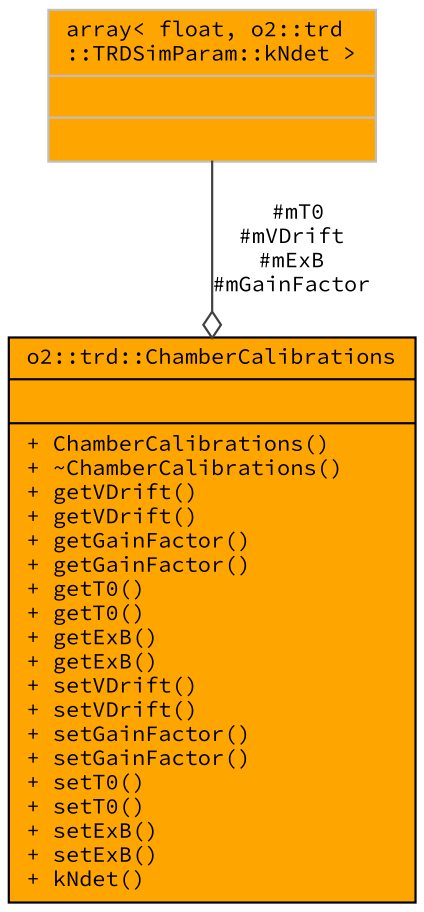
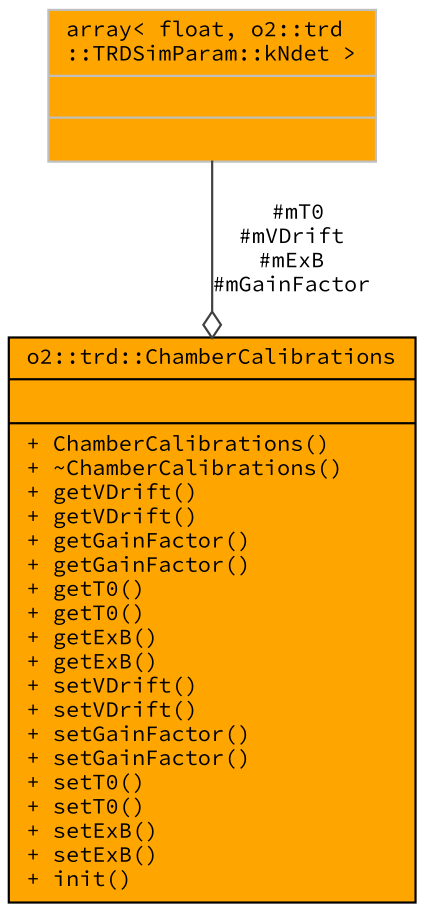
node "o2::trd::ChamberCalibrations": text "+ kNdet()" -> "+ init()"
